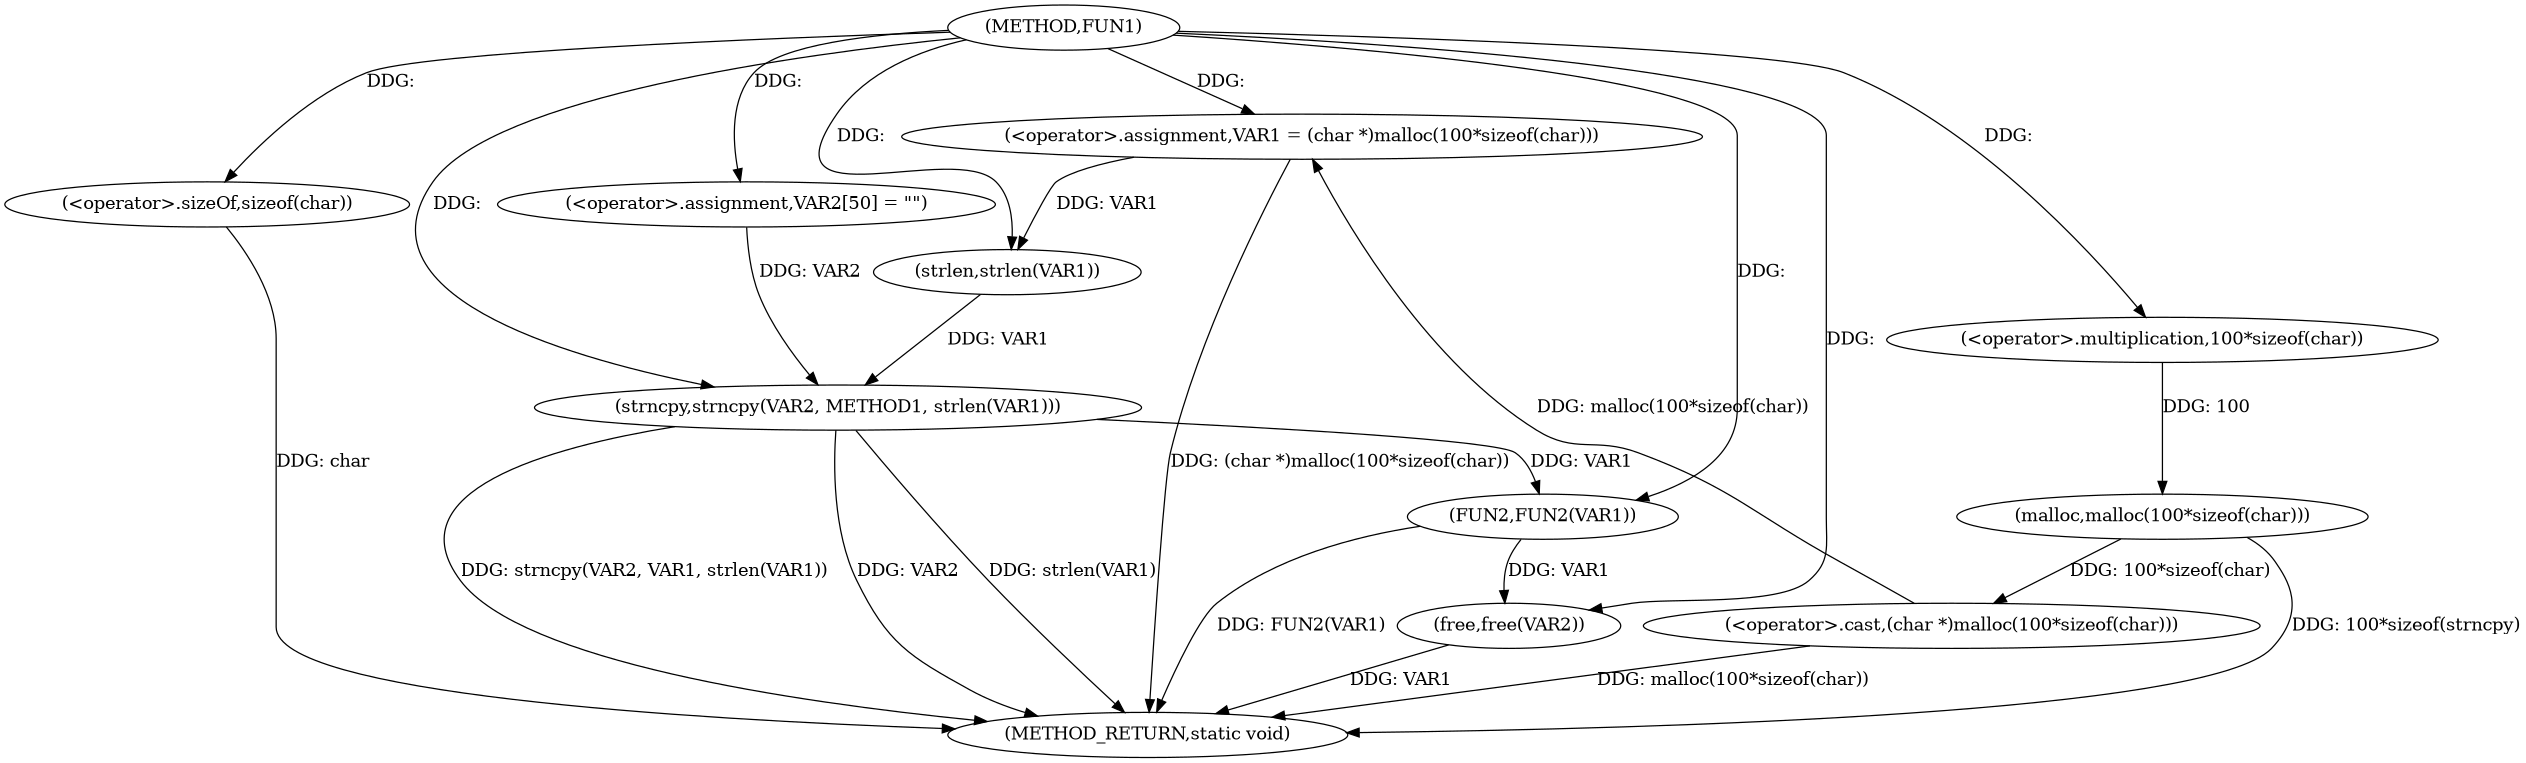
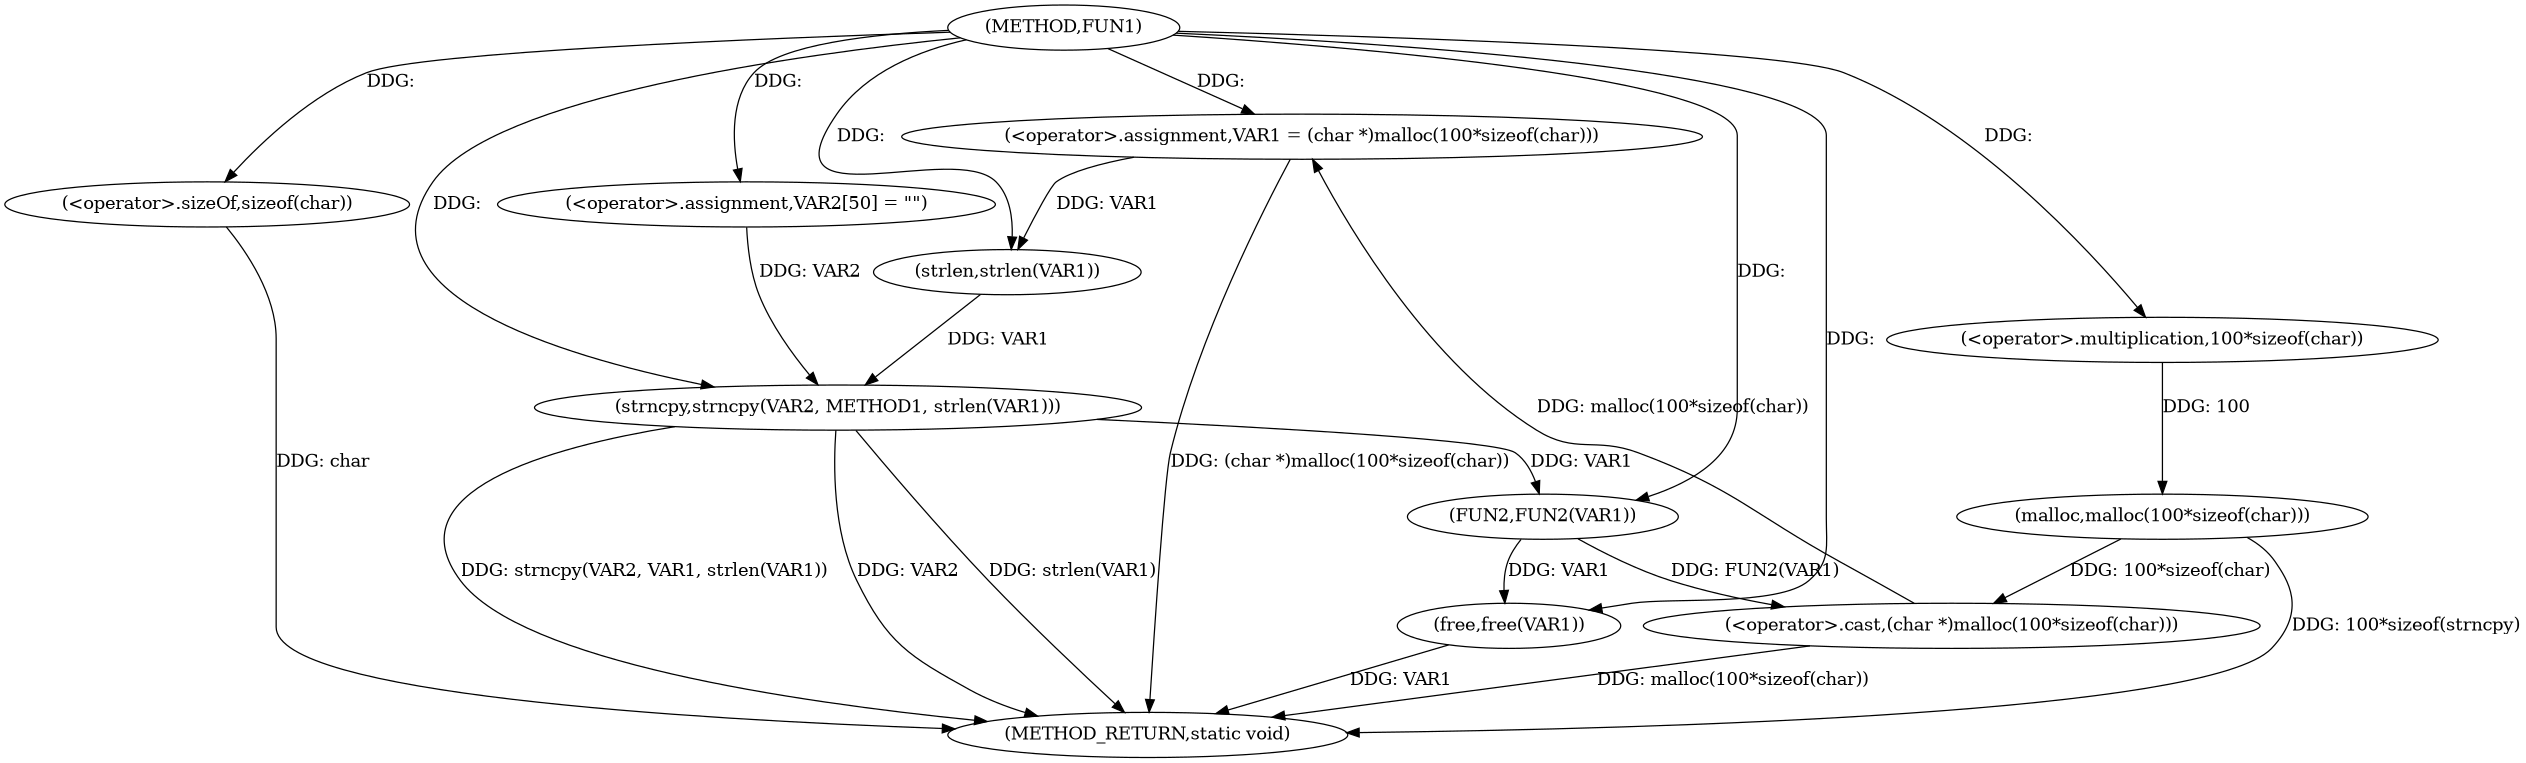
edge "(FUN2,FUN2(VAR1))" -> "(METHOD_RETURN,static void)": now "(FUN2,FUN2(VAR1))" -> "(<operator>.cast,(char *)malloc(100*sizeof(char)))"
node "(free,free(VAR2))": label "(free,free(VAR2))" -> "(free,free(VAR1))"
